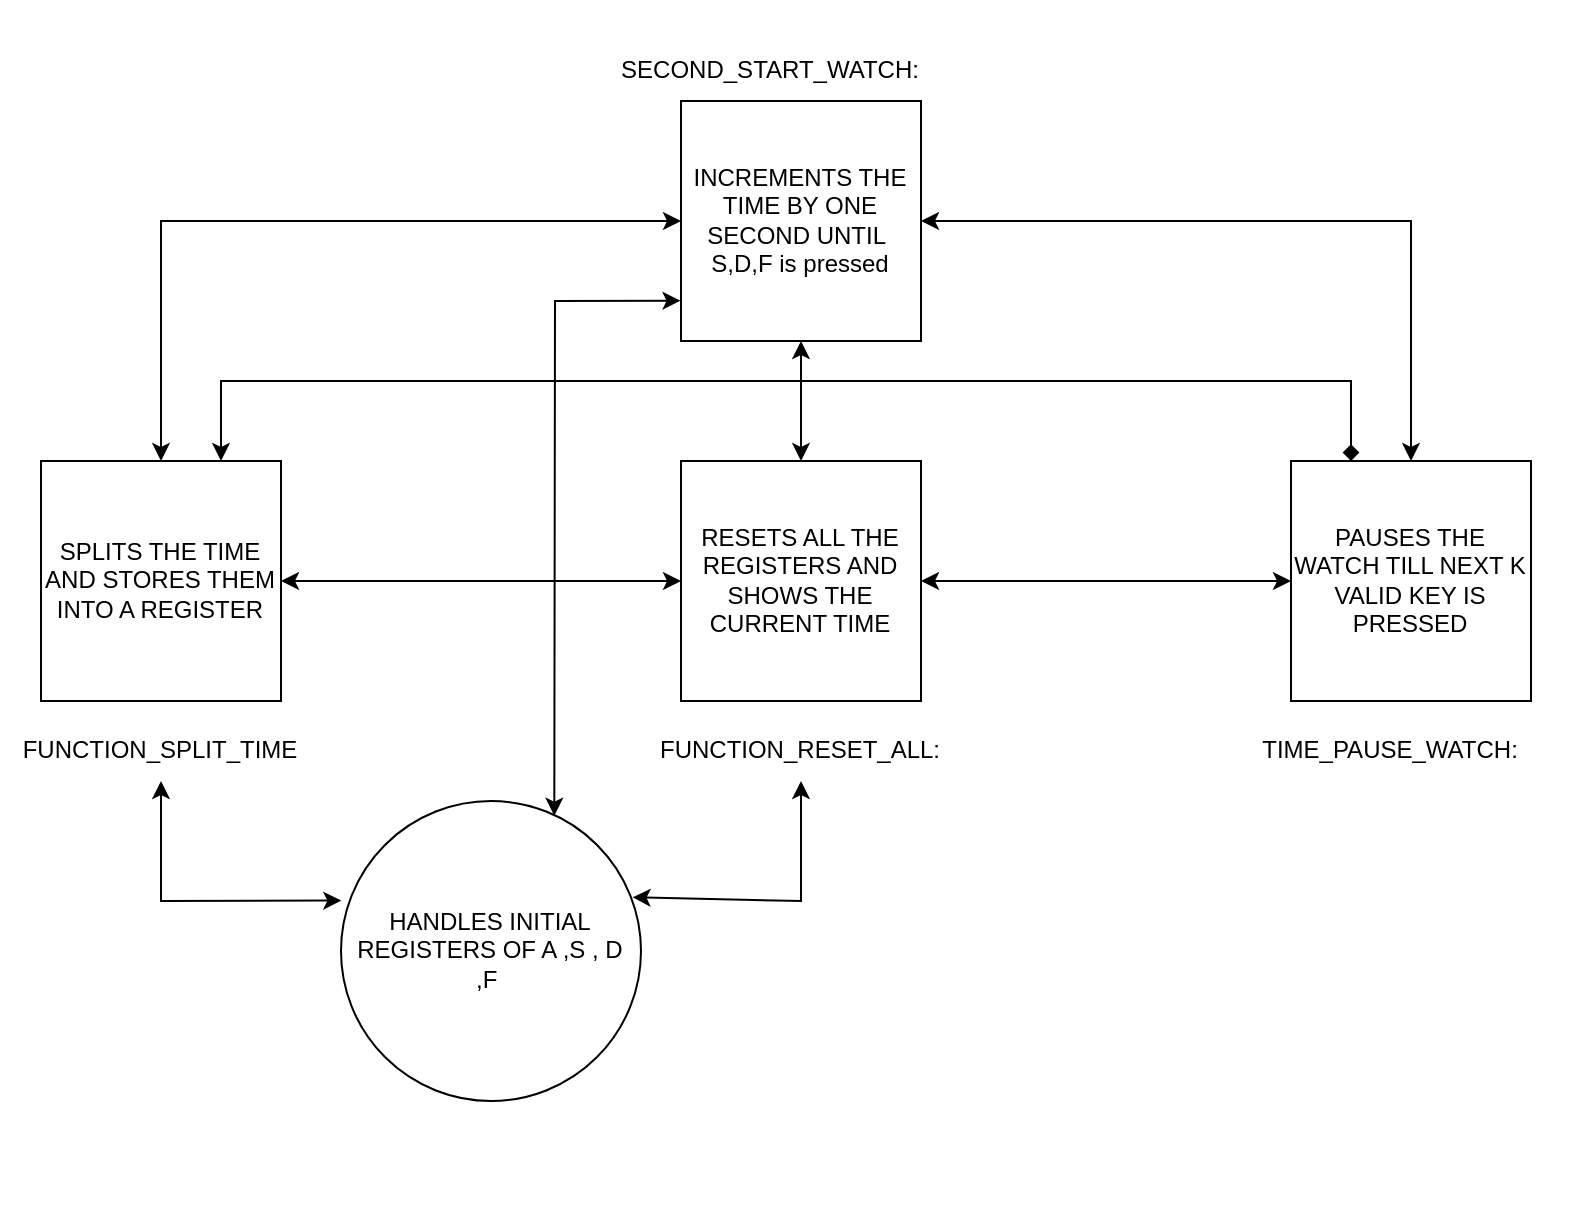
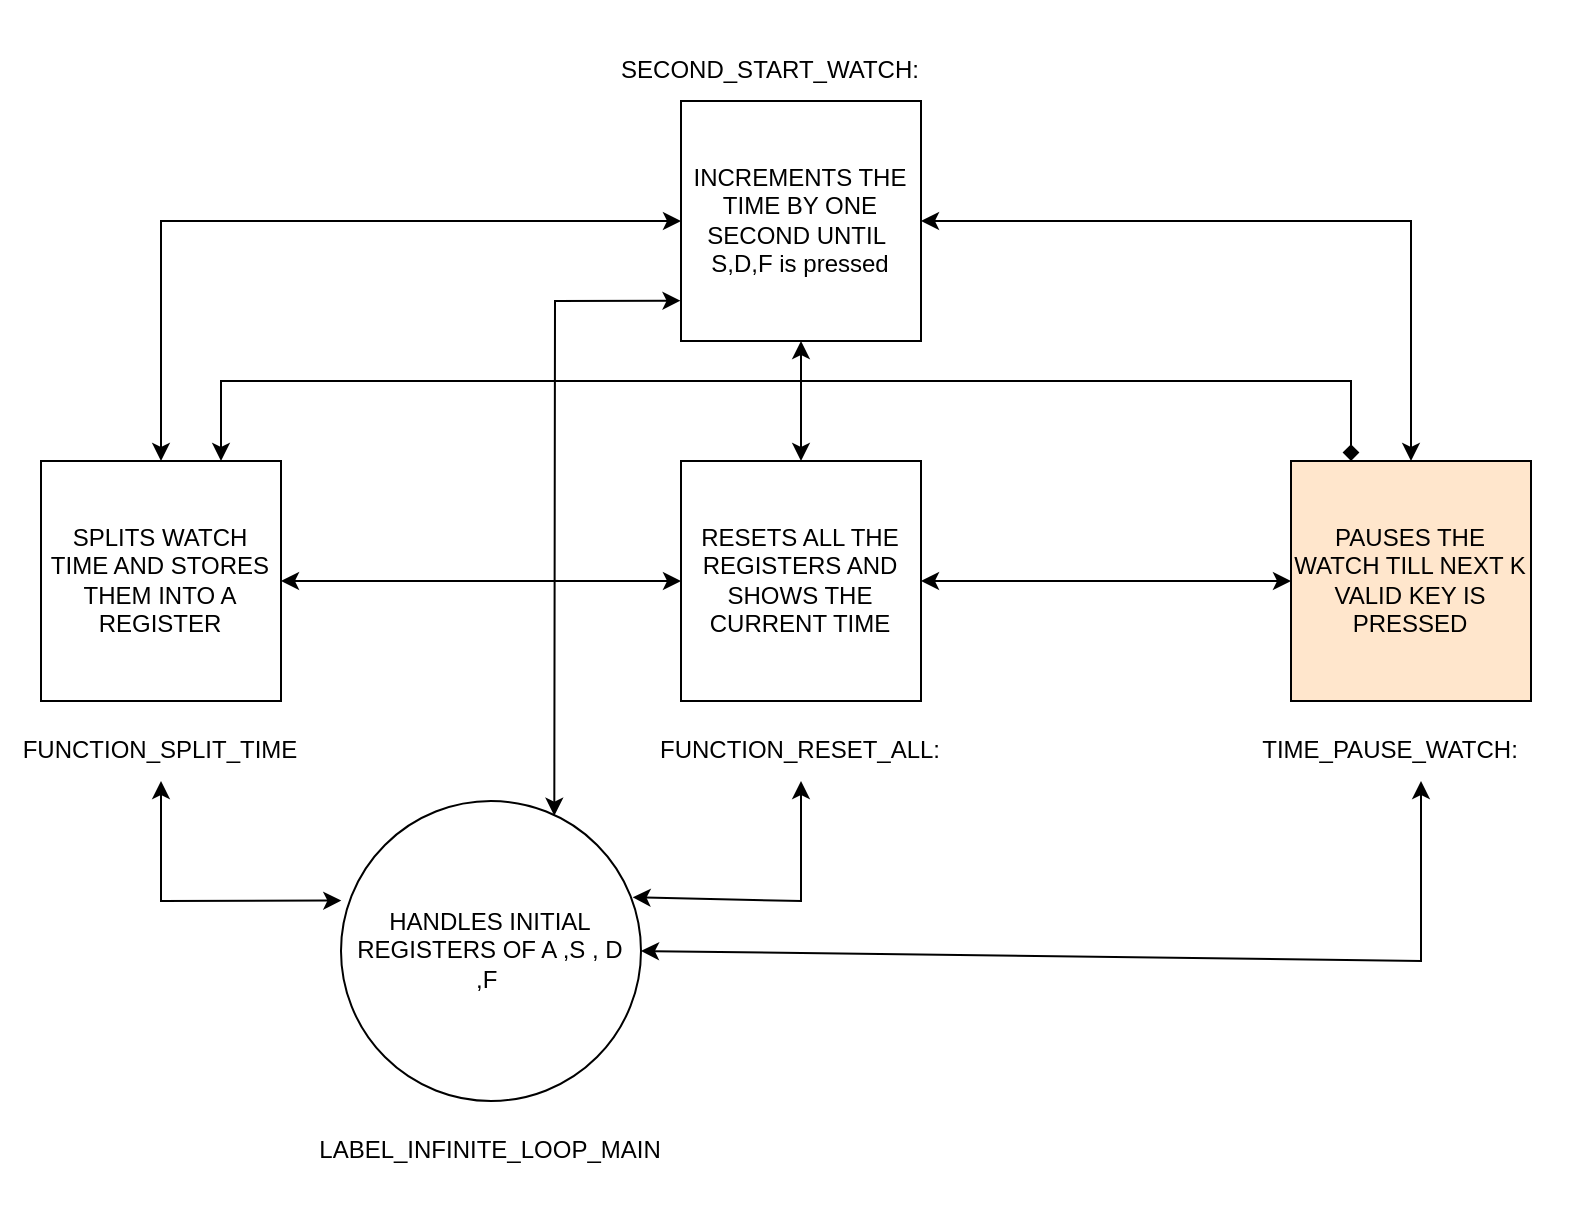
node "SPLITS THE TIME AND STORES THEM INTO A REGISTER": label "SPLITS THE TIME AND STORES THEM INTO A REGISTER" -> "SPLITS WATCH TIME AND STORES THEM INTO A REGISTER"
node "PAUSES THE WATCH TILL NEXT K VALID KEY IS PRESSED": fillcolor #ffffff -> #ffe6cc
edge "TIME_PAUSE_WATCH:" -- "HANDLES INITIAL REGISTERS OF A ,S , D ,F": added
node "LABEL_INFINITE_LOOP_MAIN": added
